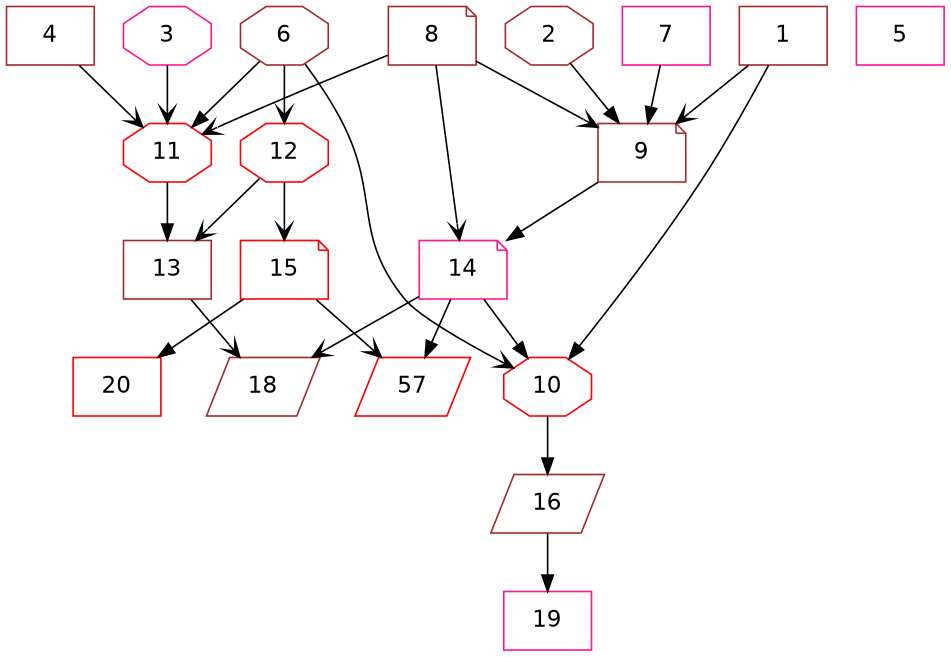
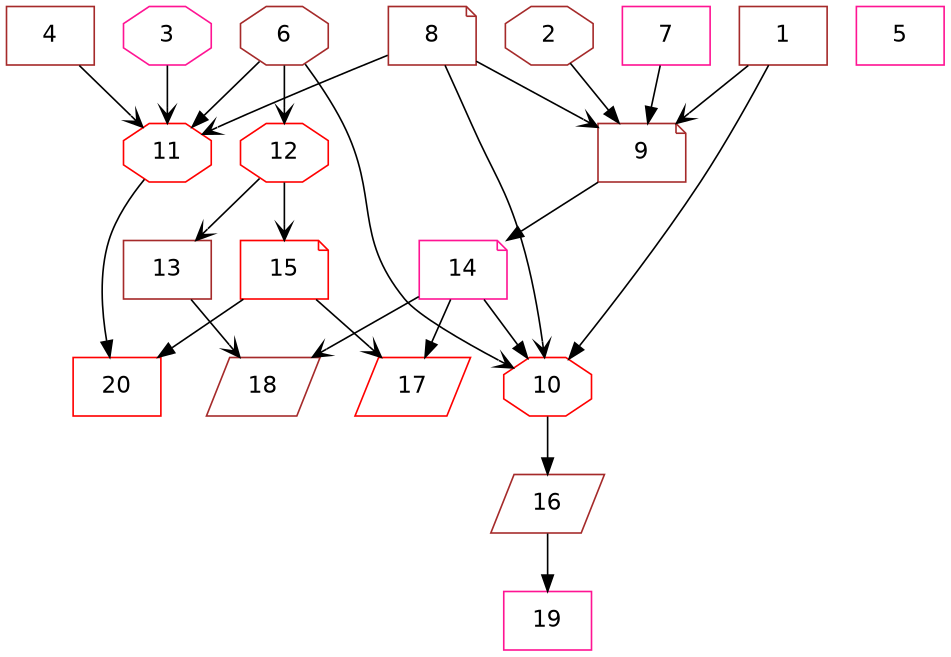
edge "8" -> "14": now "8" -> "10"
edge "11" -> "13": now "11" -> "20"
node "57": label "57" -> "17"
